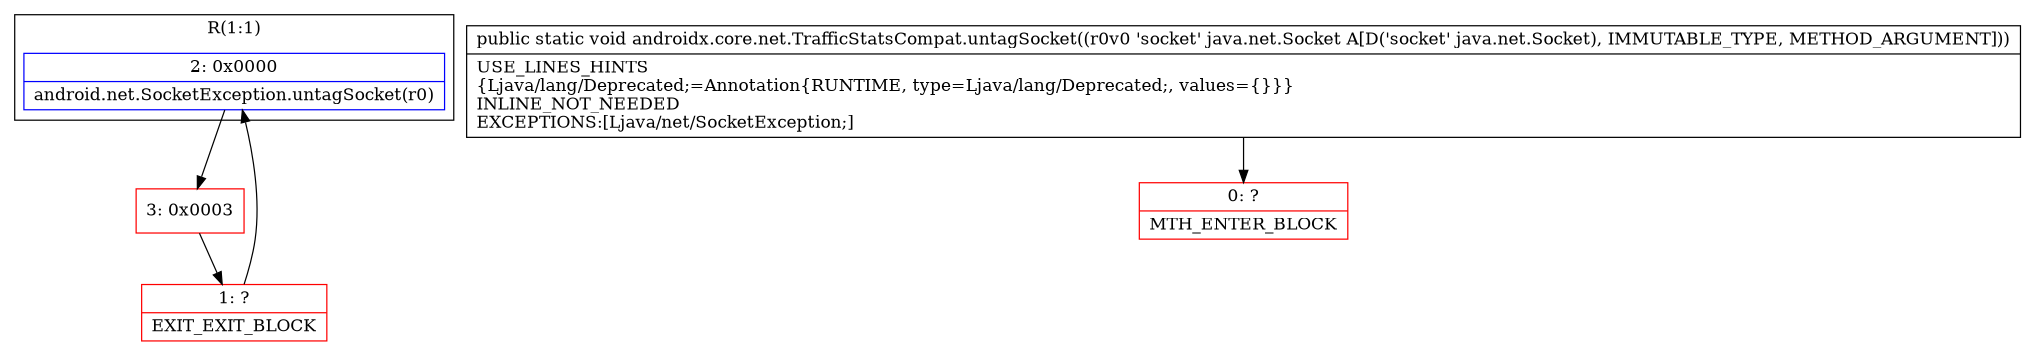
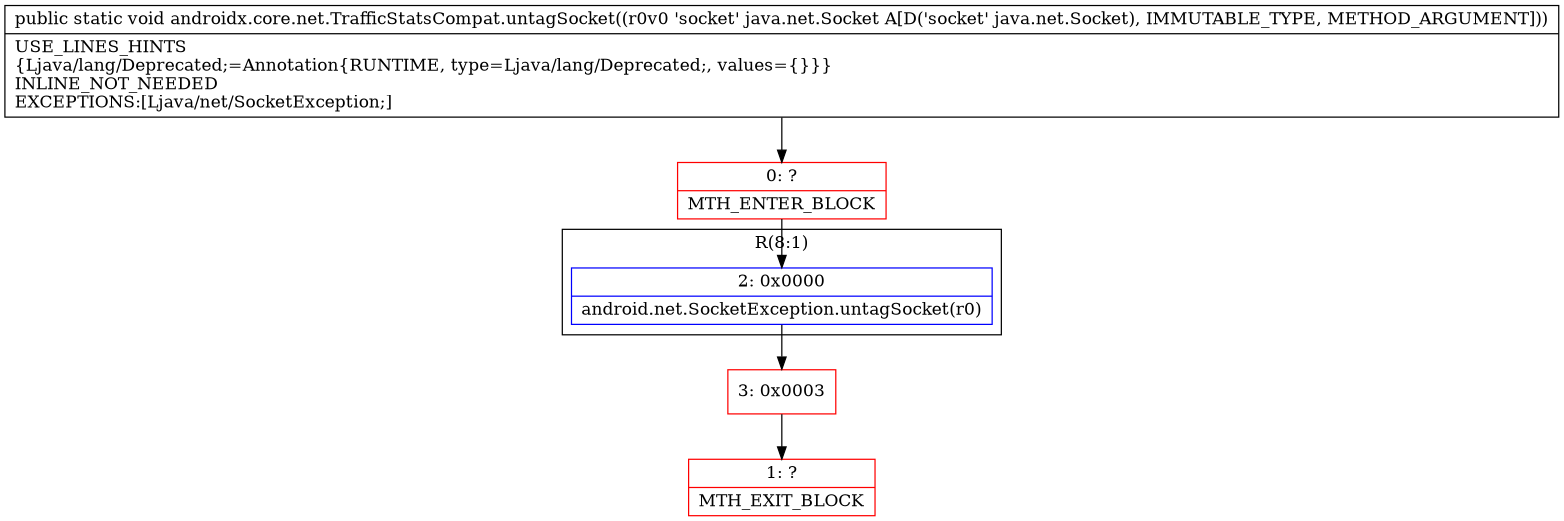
cluster "R(1:1)": label "R(1:1)" -> "R(8:1)"
edge "1: ?" -> "2: 0x0000": now "0: ?" -> "2: 0x0000"
node "1: ?": text "EXIT_EXIT_BLOCK" -> "MTH_EXIT_BLOCK"
